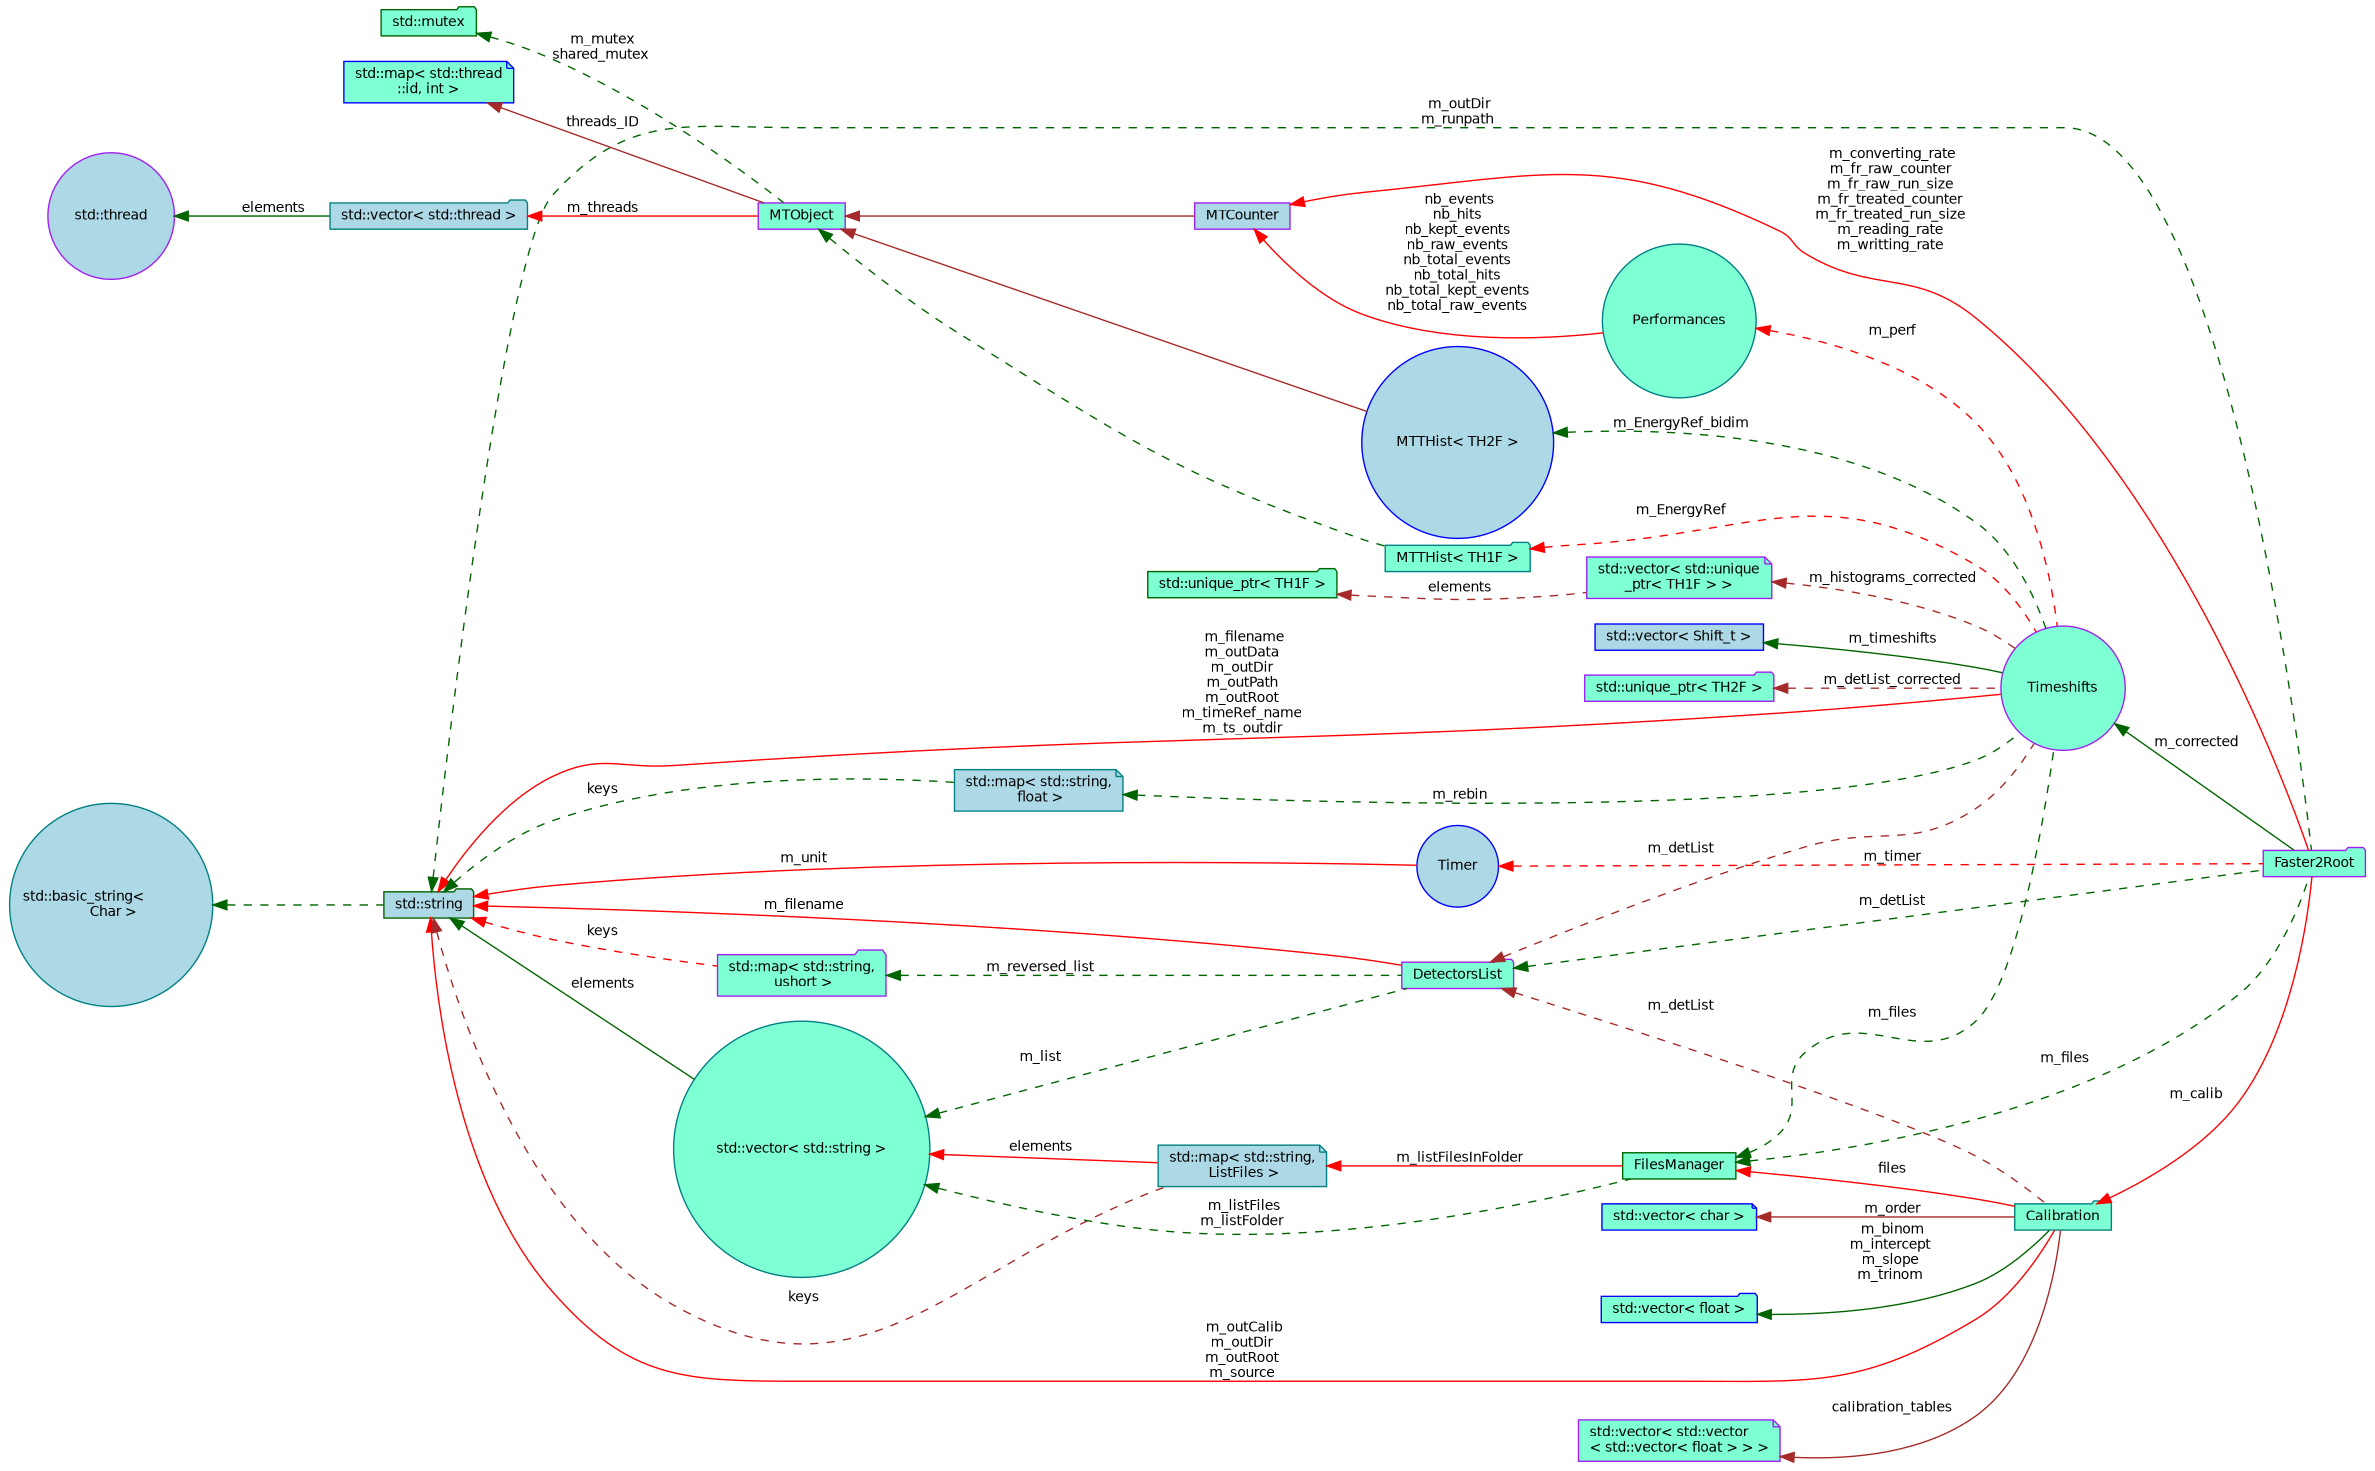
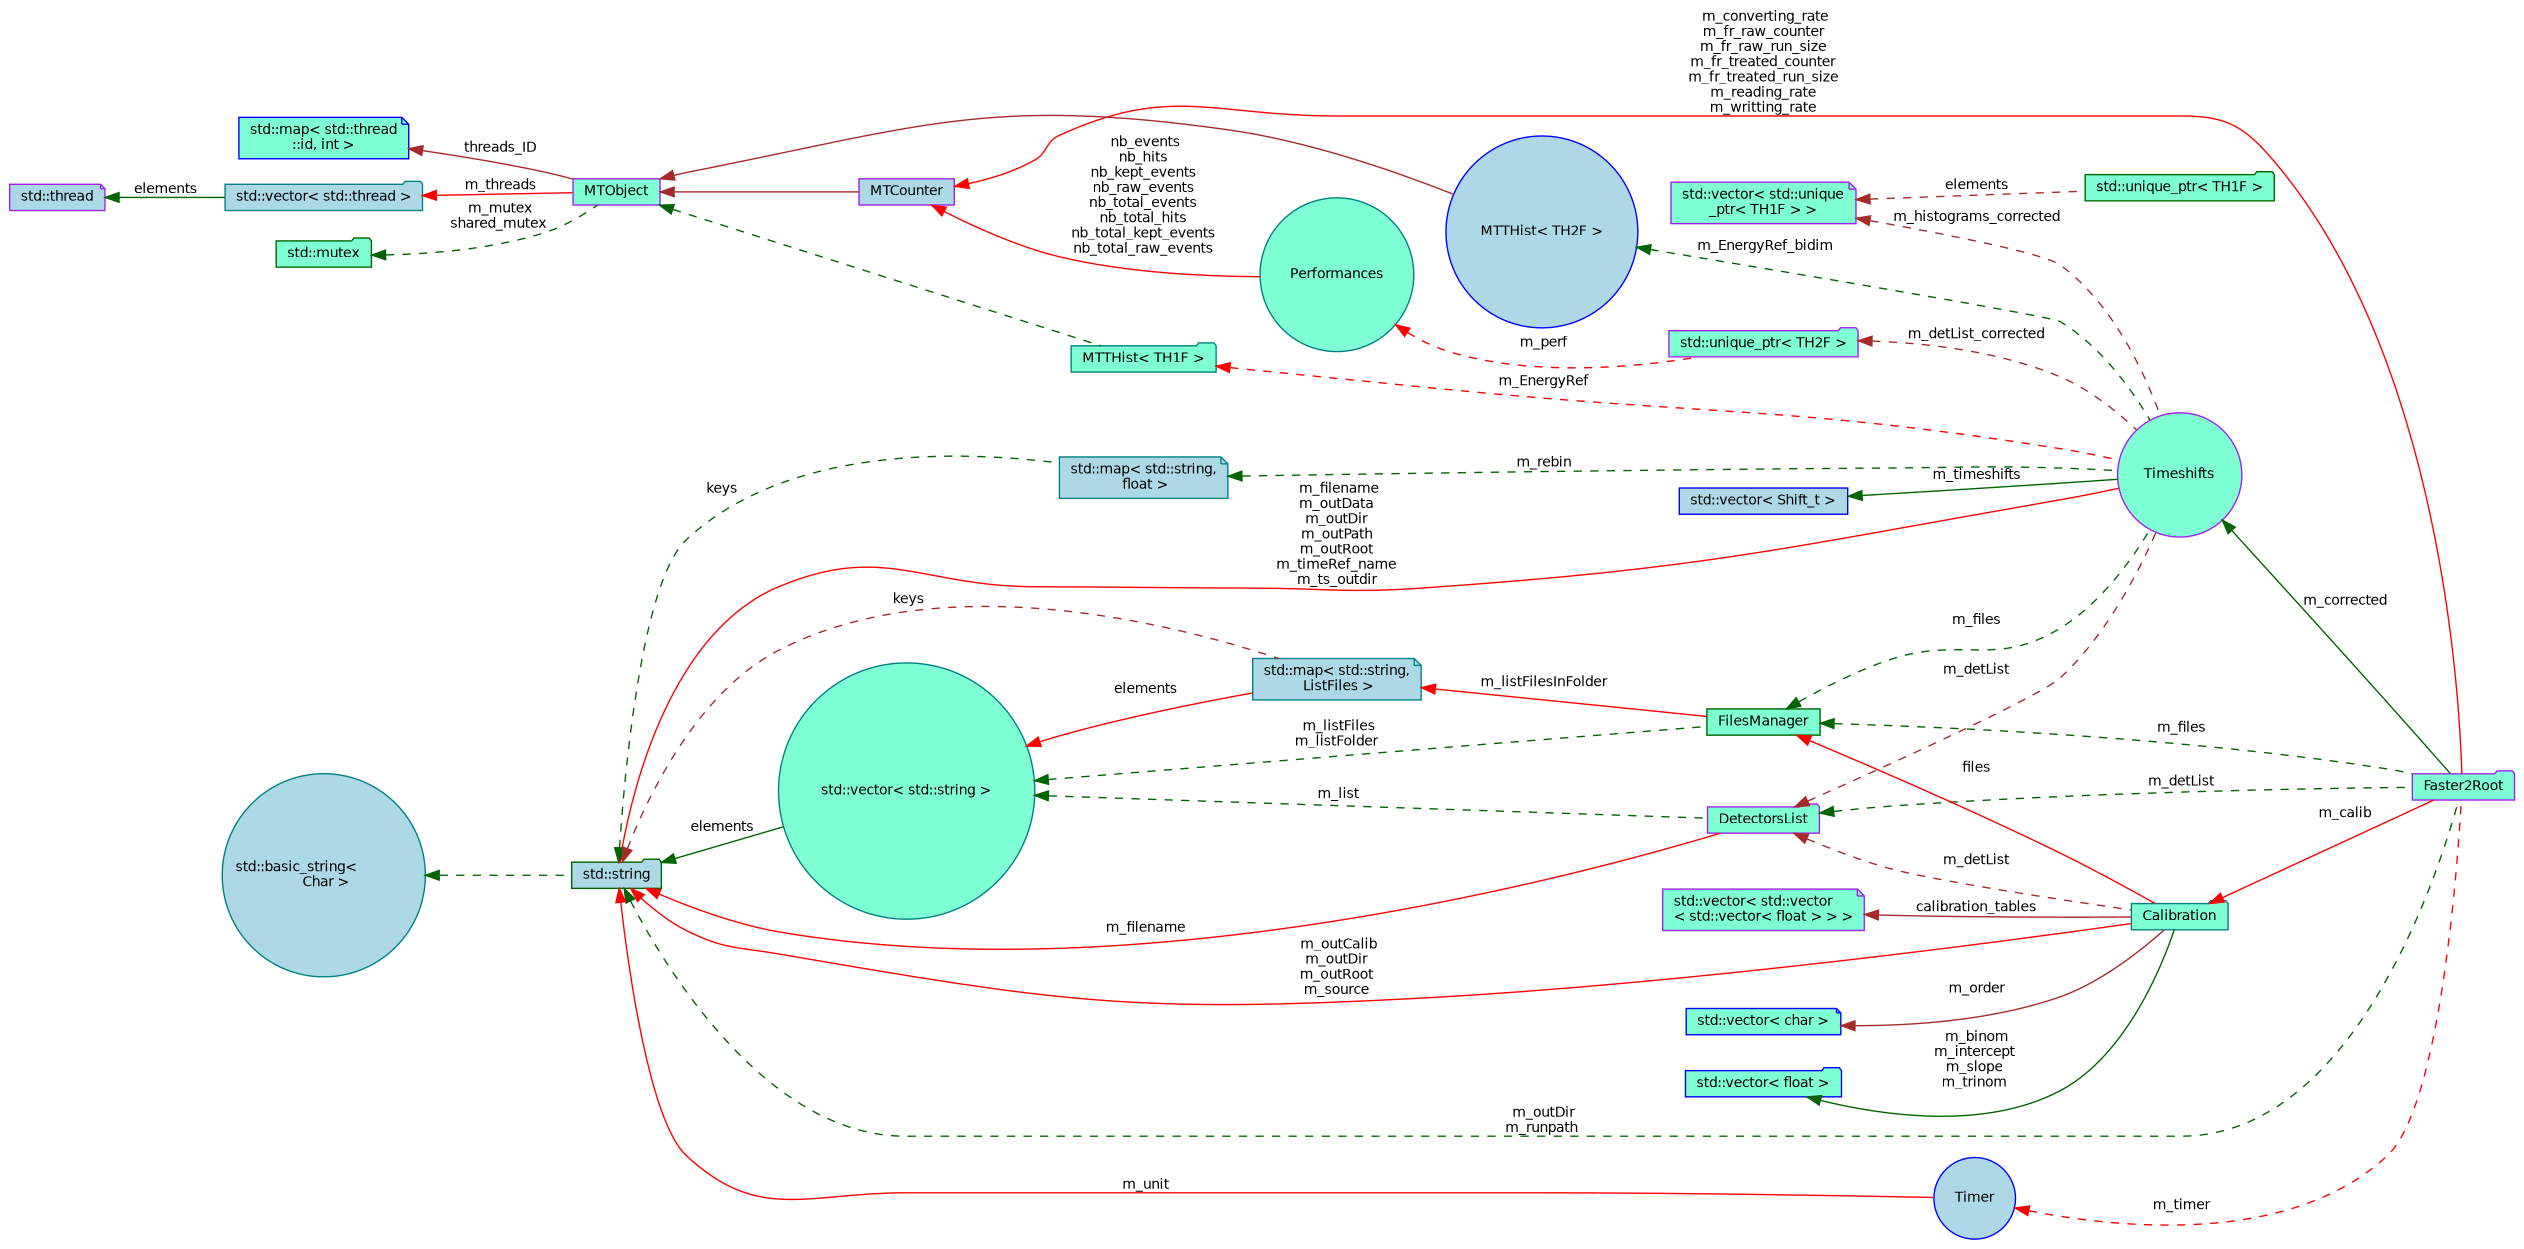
node "std::thread": shape circle -> note
edge "Timeshifts" -> "Performances": now "std::unique_ptr< TH2F >" -> "Performances"
edge "std::vector< std::unique _ptr< TH1F > >" -> "std::unique_ptr< TH1F >": reversed
node "std::map< std::string, ushort >": removed
